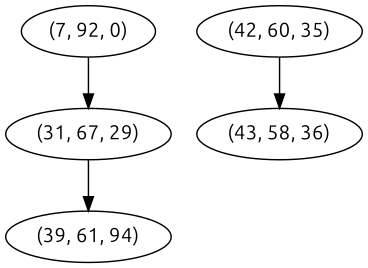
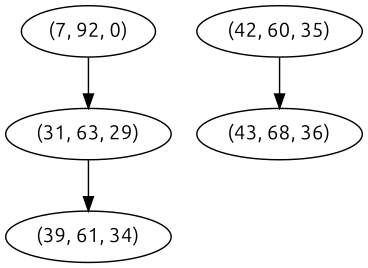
node "(31, 67, 29)": label "(31, 67, 29)" -> "(31, 63, 29)"
node "(43, 58, 36)": label "(43, 58, 36)" -> "(43, 68, 36)"
node "(39, 61, 94)": label "(39, 61, 94)" -> "(39, 61, 34)"
